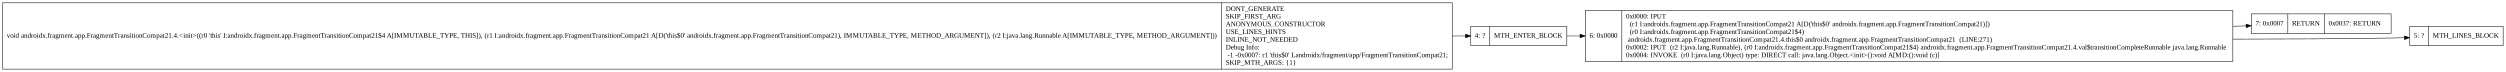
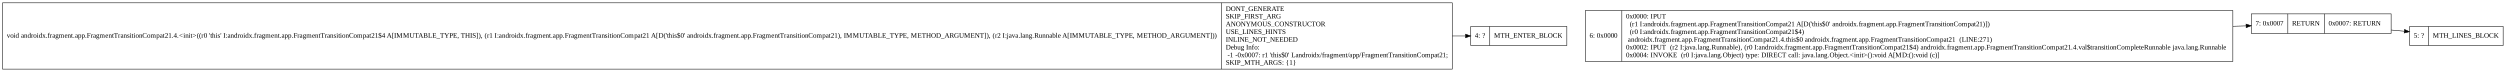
node "7: 0x0007": text "0x0037: RETURN" -> "0x0007: RETURN"
edge "4: ?" -> "6: 0x0000": removed
edge "6: 0x0000" -> "5: ?": now "7: 0x0007" -> "5: ?"
